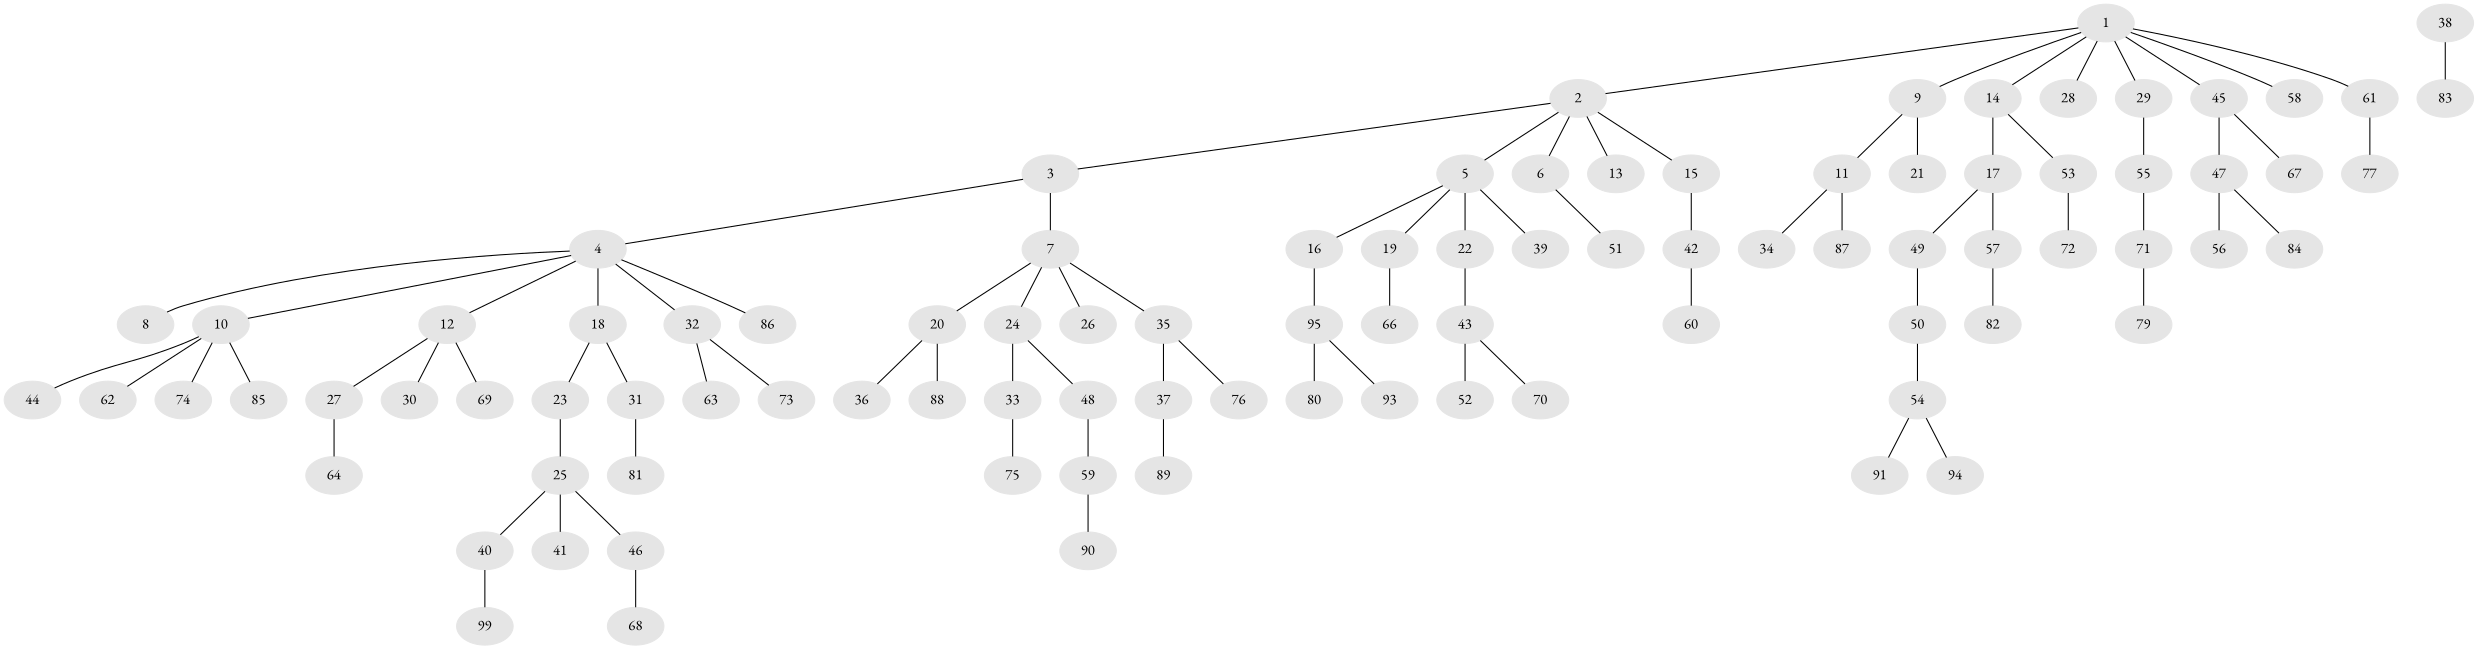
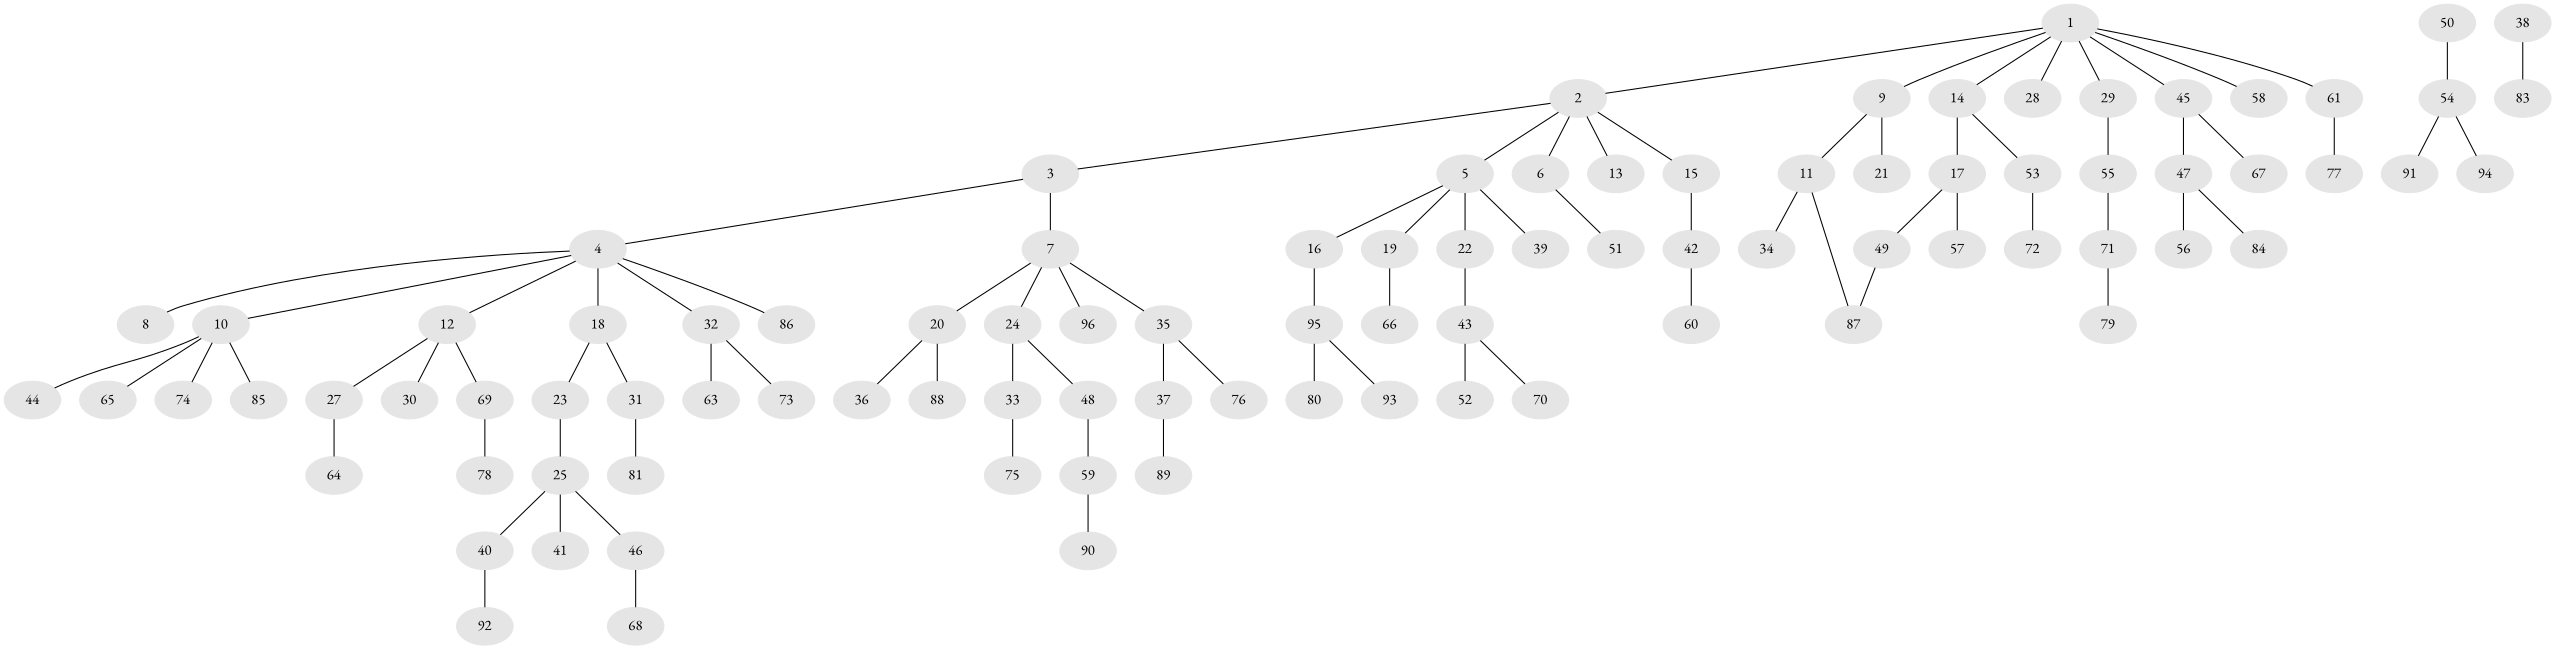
edge "49" -- "50": now "49" -- "87"
node "26": label "26" -> "96"
node "82": removed
node "62": label "62" -> "65"
node "78": added
node "99": label "99" -> "92"
